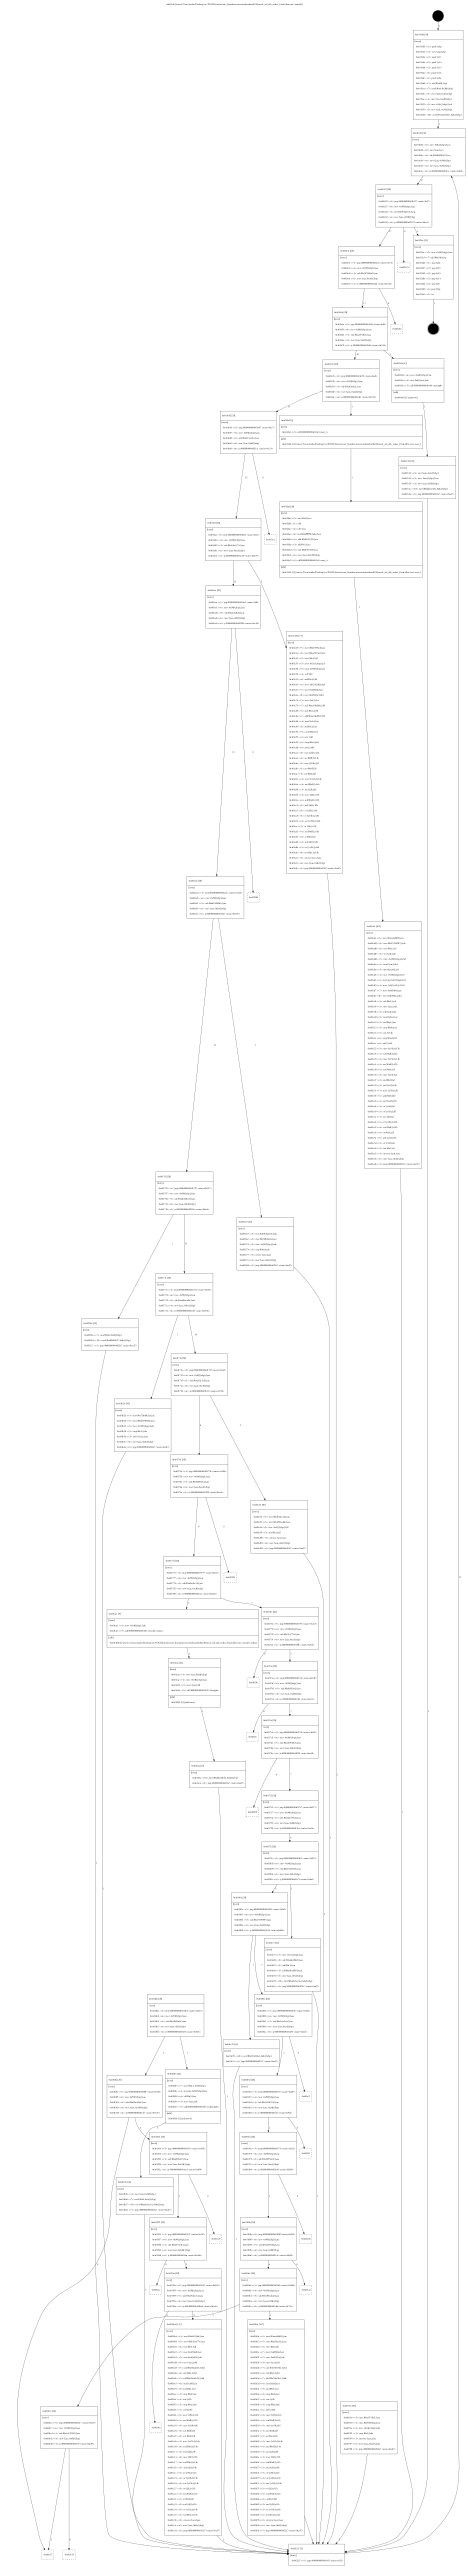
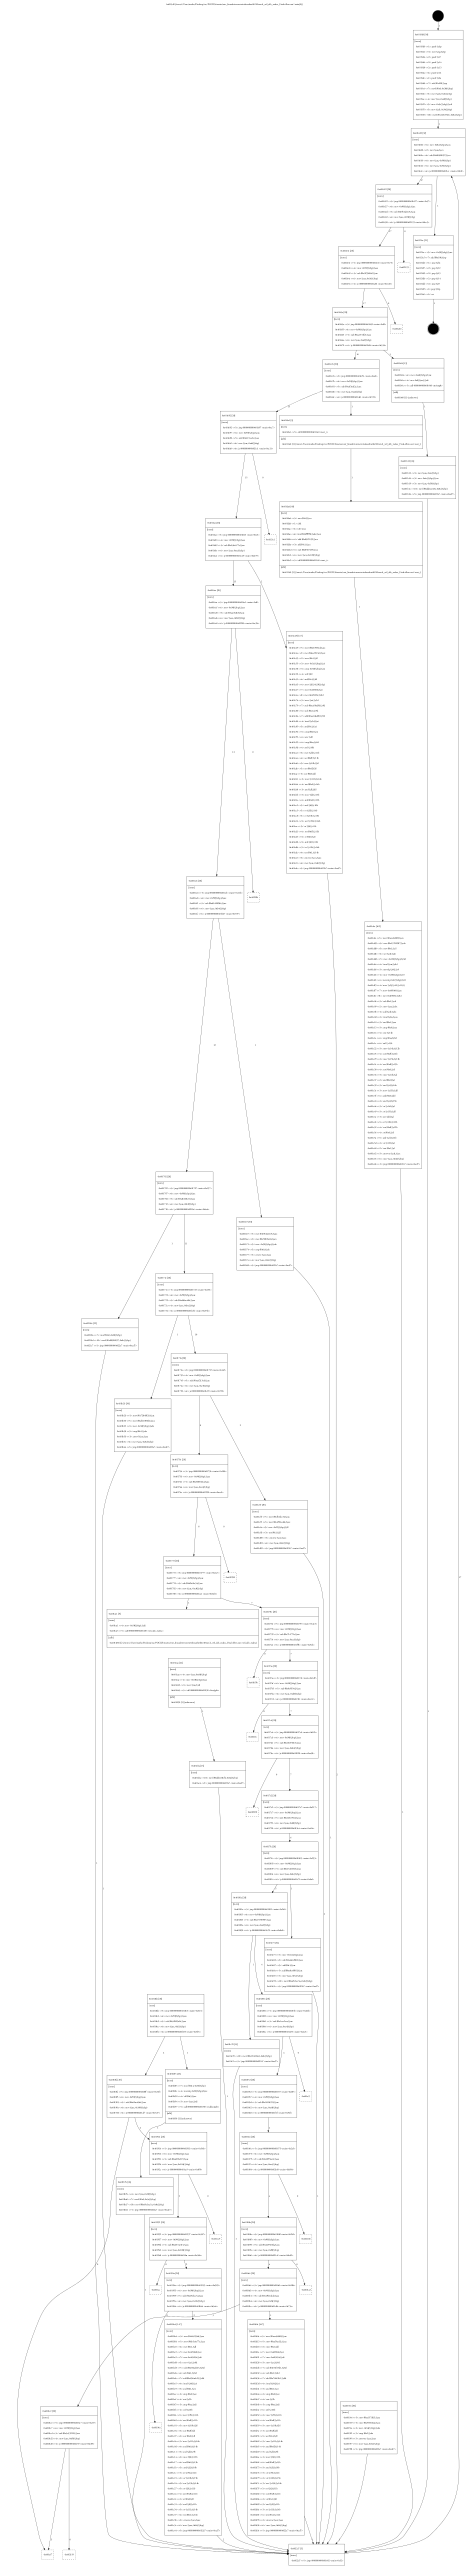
edge "0x401622 [28]" -> "0x4021cc [21]": now "0x401602 [32]" -> "0x4021cc [21]"
edge "0x401ea1 [9]" -> "0x401eaa [16]": removed, label "1"
node "0x401f1f": removed
